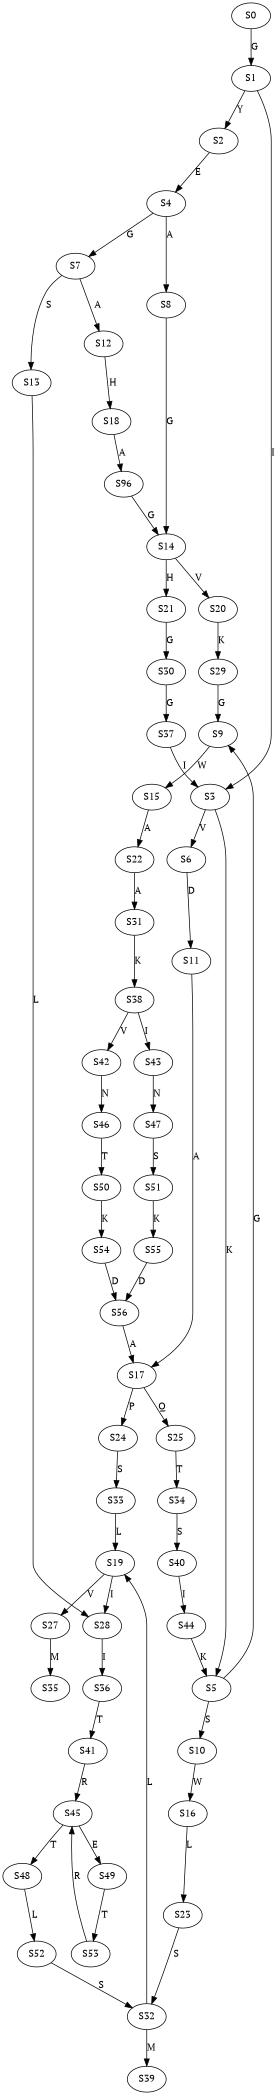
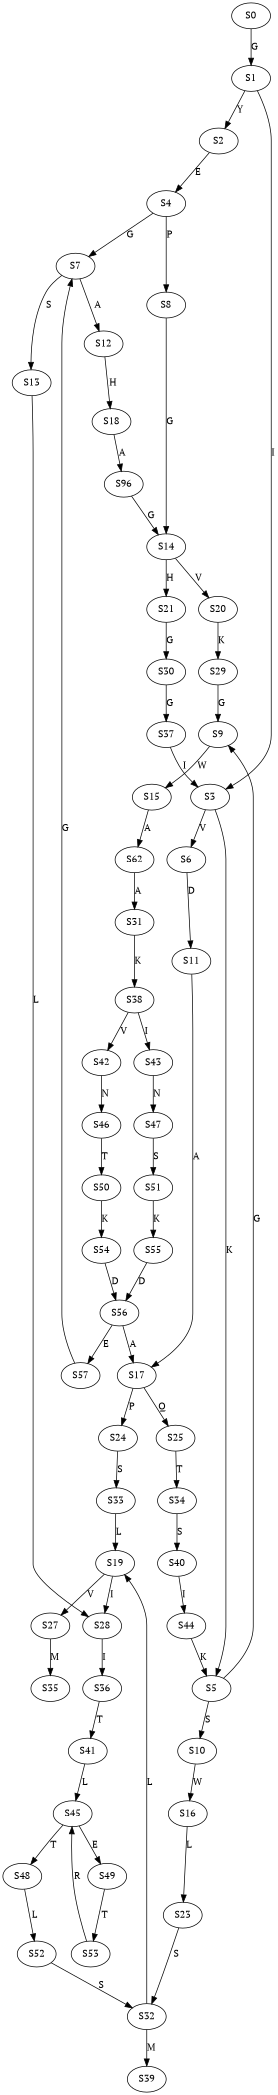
edge "S4" -> "S8": label "A" -> "P"
node "S22": label "S22" -> "S62"
node "S57": added
edge "S41" -> "S45": label "R" -> "L"
